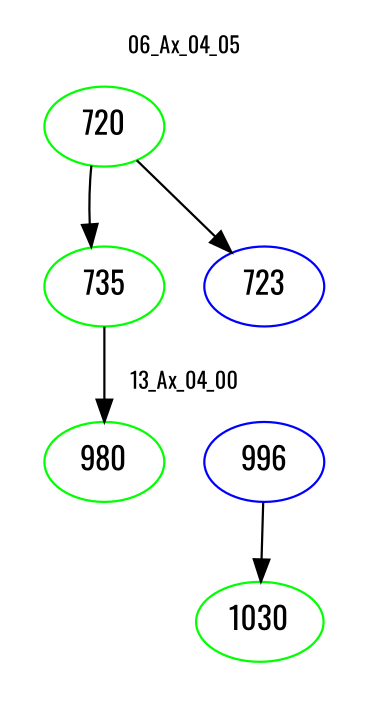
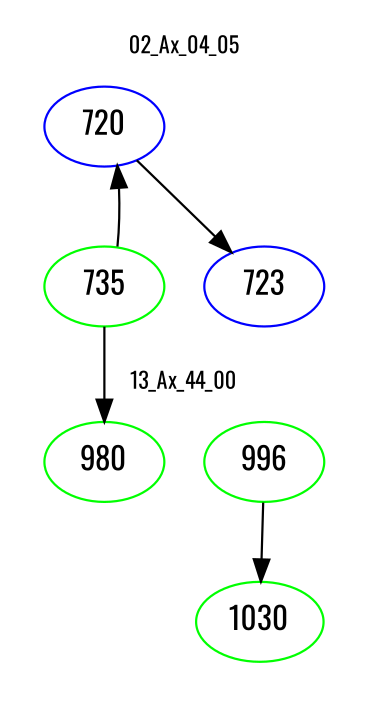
cluster "06_Ax_04_05": label "06_Ax_04_05" -> "02_Ax_04_05"
node "720": color green -> blue
edge "720" -> "735": reversed
cluster "13_Ax_04_00": label "13_Ax_04_00" -> "13_Ax_44_00"
node "996": color blue -> green
